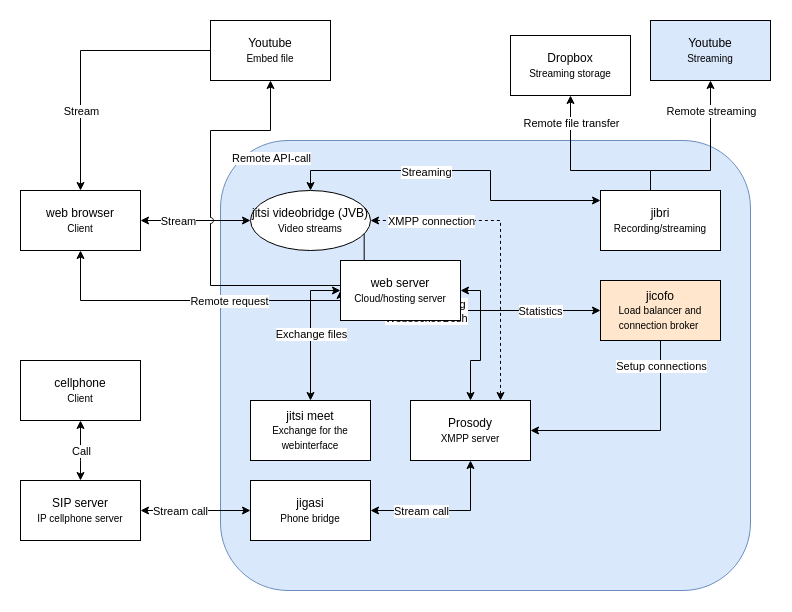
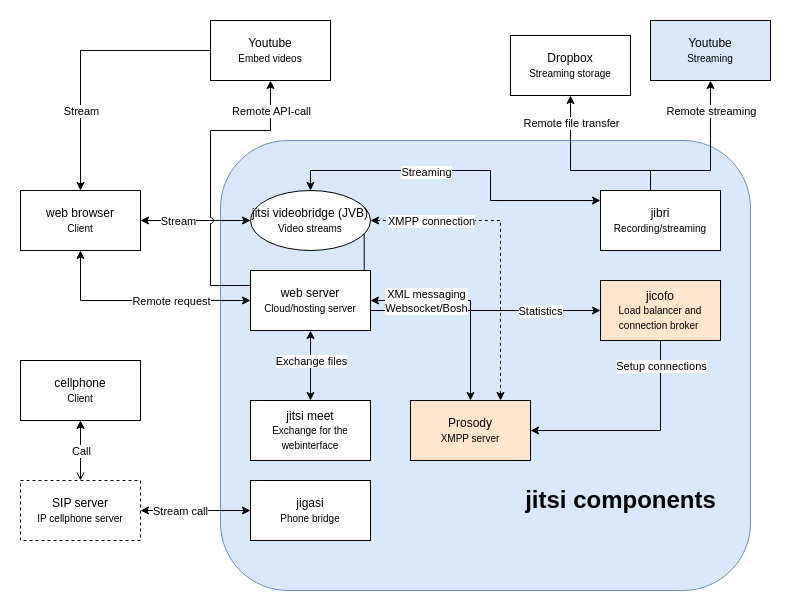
node "YoutubeEmbed file": label "YoutubeEmbed file" -> "YoutubeEmbed videos"
node "web serverCloud/hosting server": moved (401, 291) -> (311, 301)
node "ProsodyXMPP server": fillcolor #ffffff -> #ffe6cc
edge "cellphoneClient" -- "SIP serverIP cellphone server": arrowhead classic -> open
node "jitsi components": added
node "SIP serverIP cellphone server": style solid -> dashed
edge "ProsodyXMPP server" -- "jigasiPhone bridge": removed, label "Stream call"
